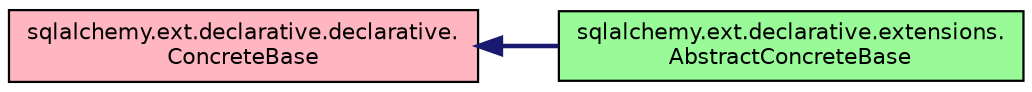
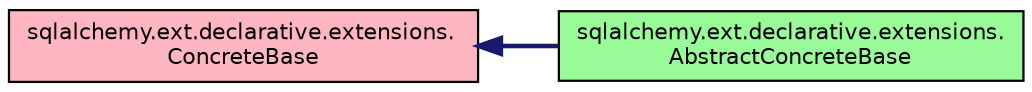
node "sqlalchemy.ext.declarative.declarative. ConcreteBase": label "sqlalchemy.ext.declarative.declarative. ConcreteBase" -> "sqlalchemy.ext.declarative.extensions. ConcreteBase"
